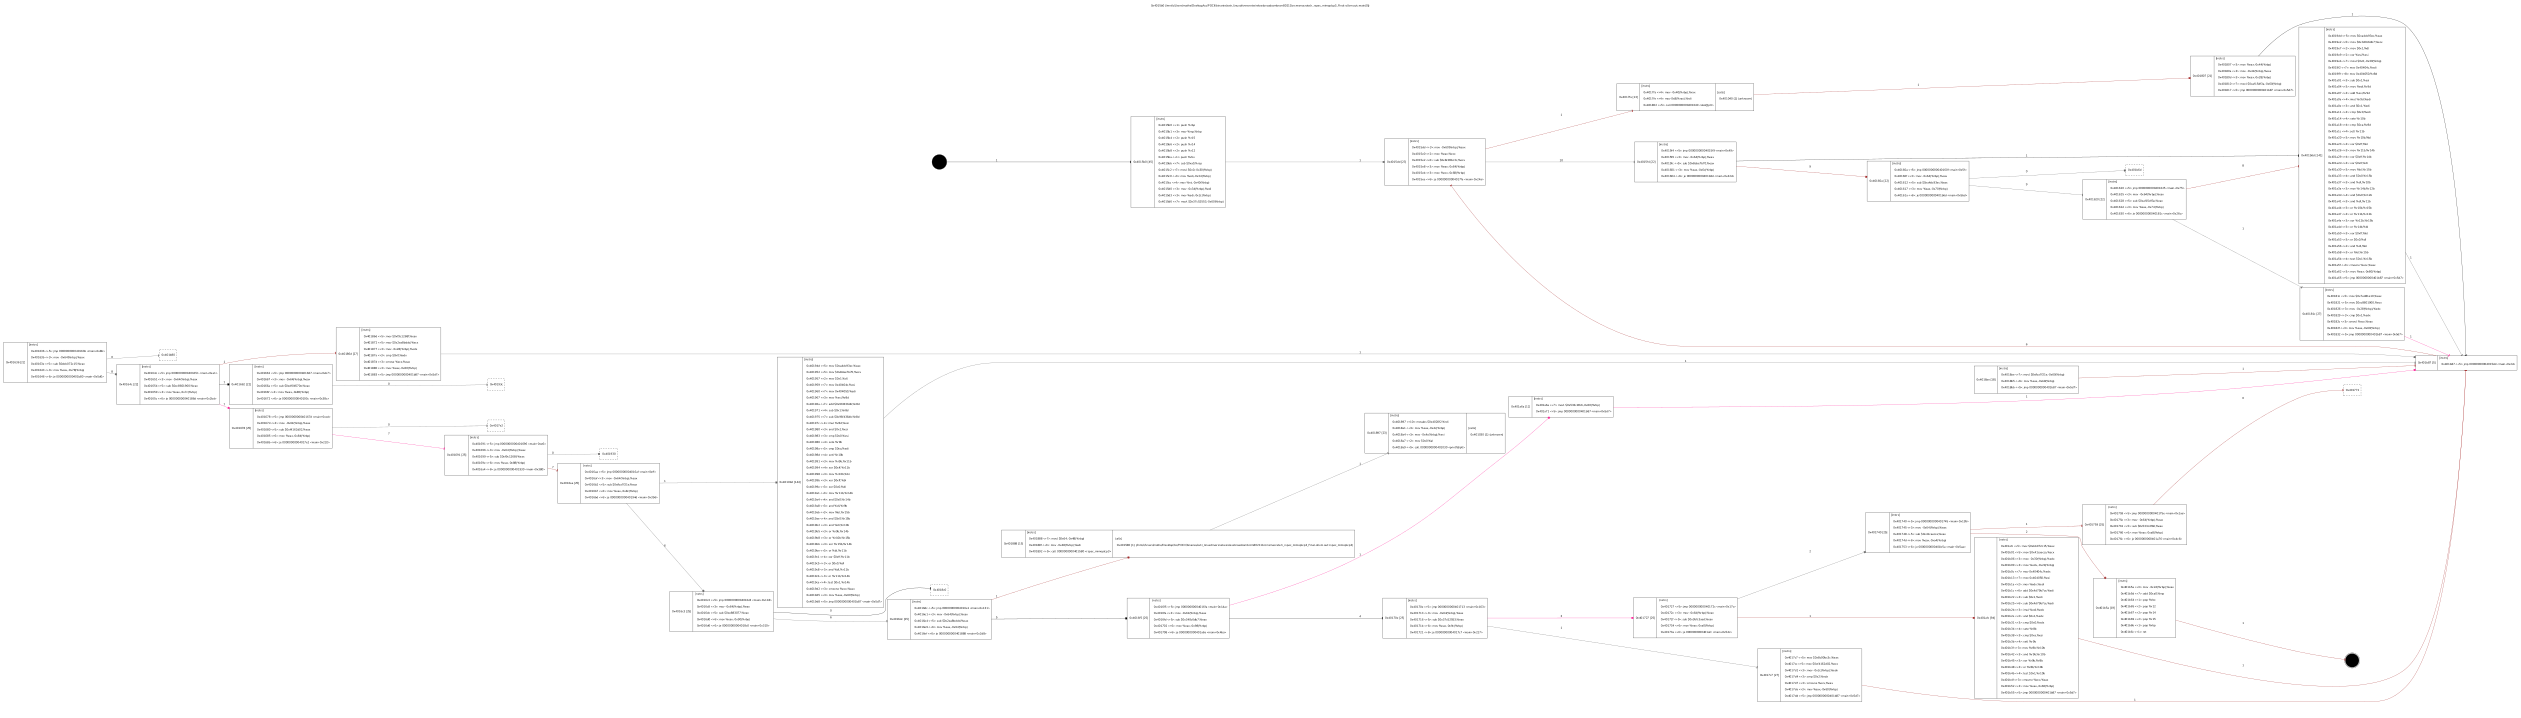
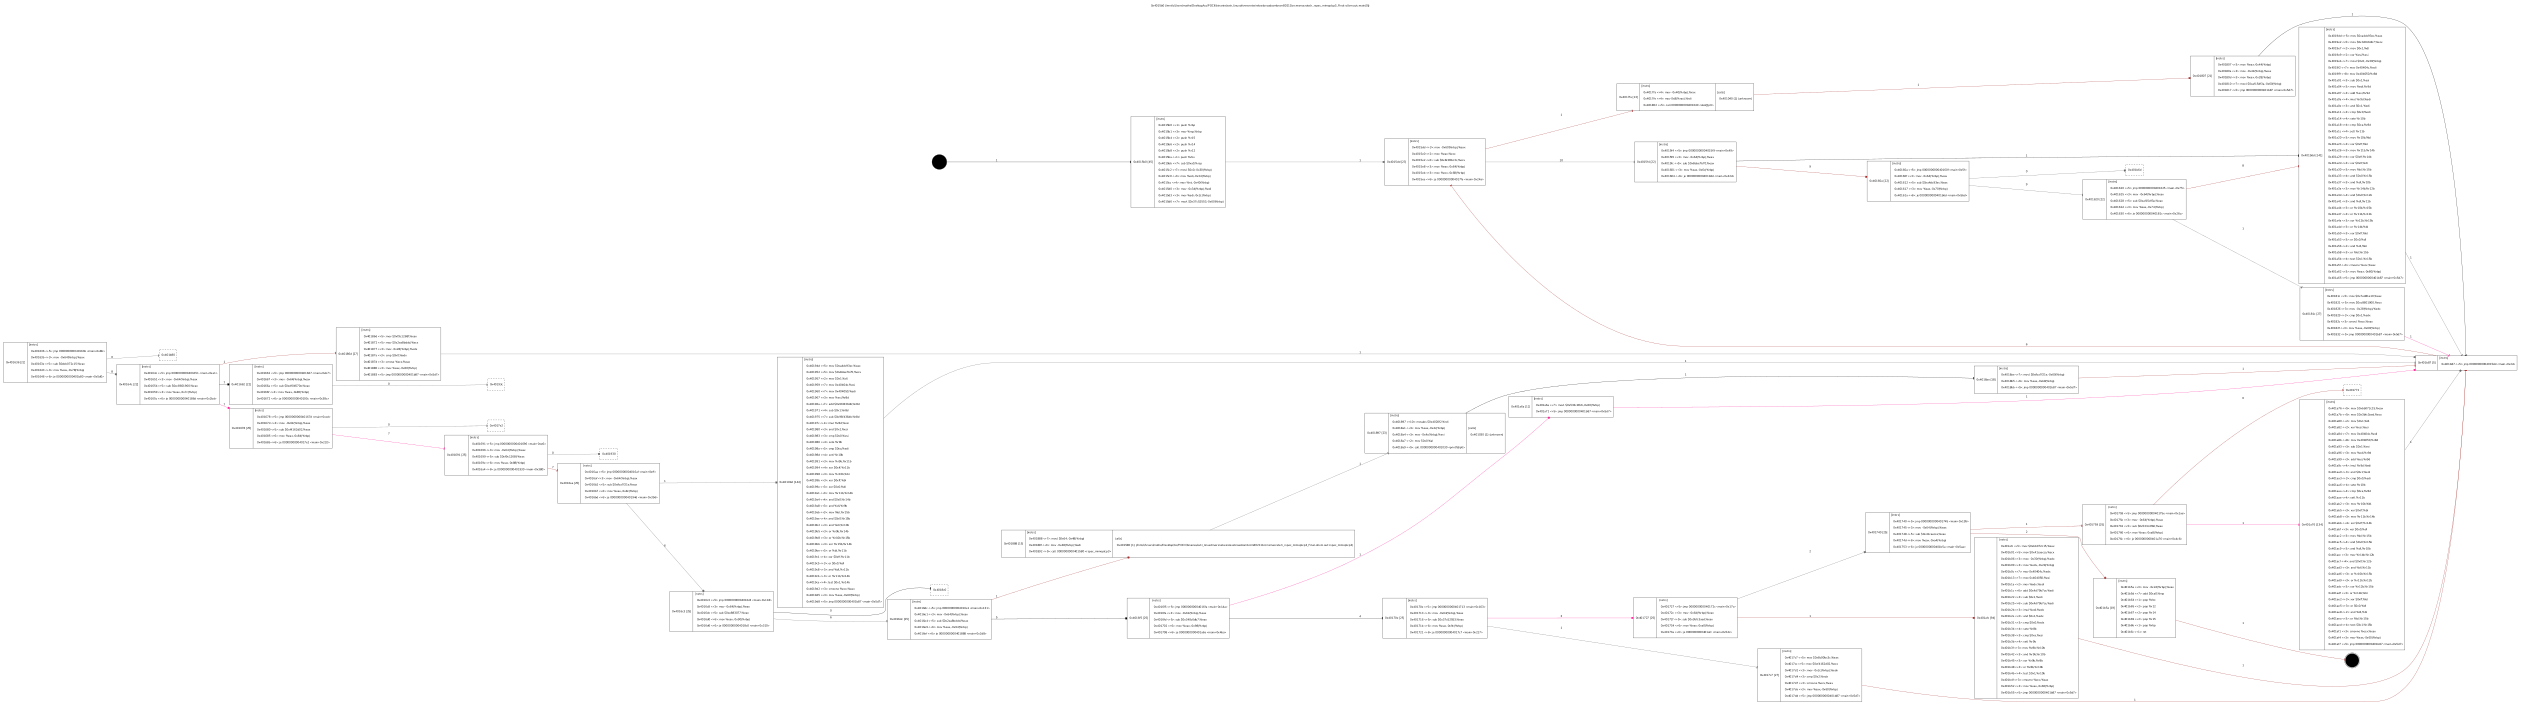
edge "0x401897 [23]" -> "0x4018ae [18]": added, label "1"
node "0x401a76 [134]": added
